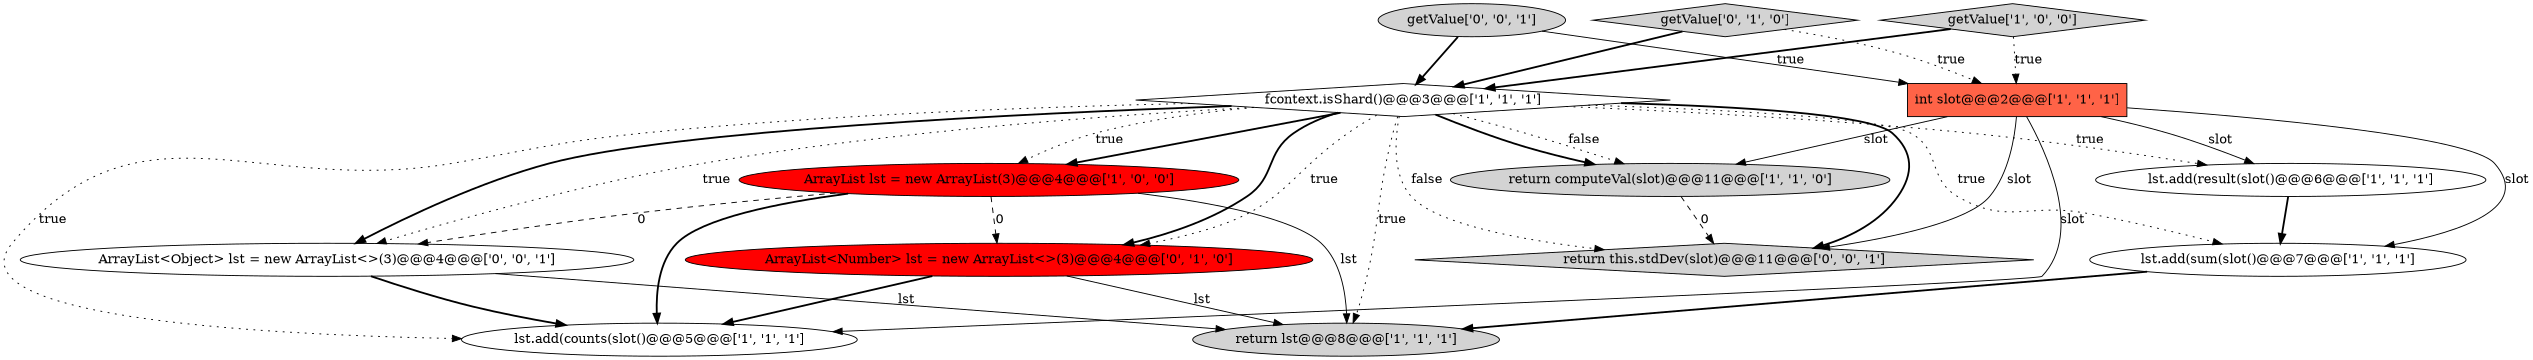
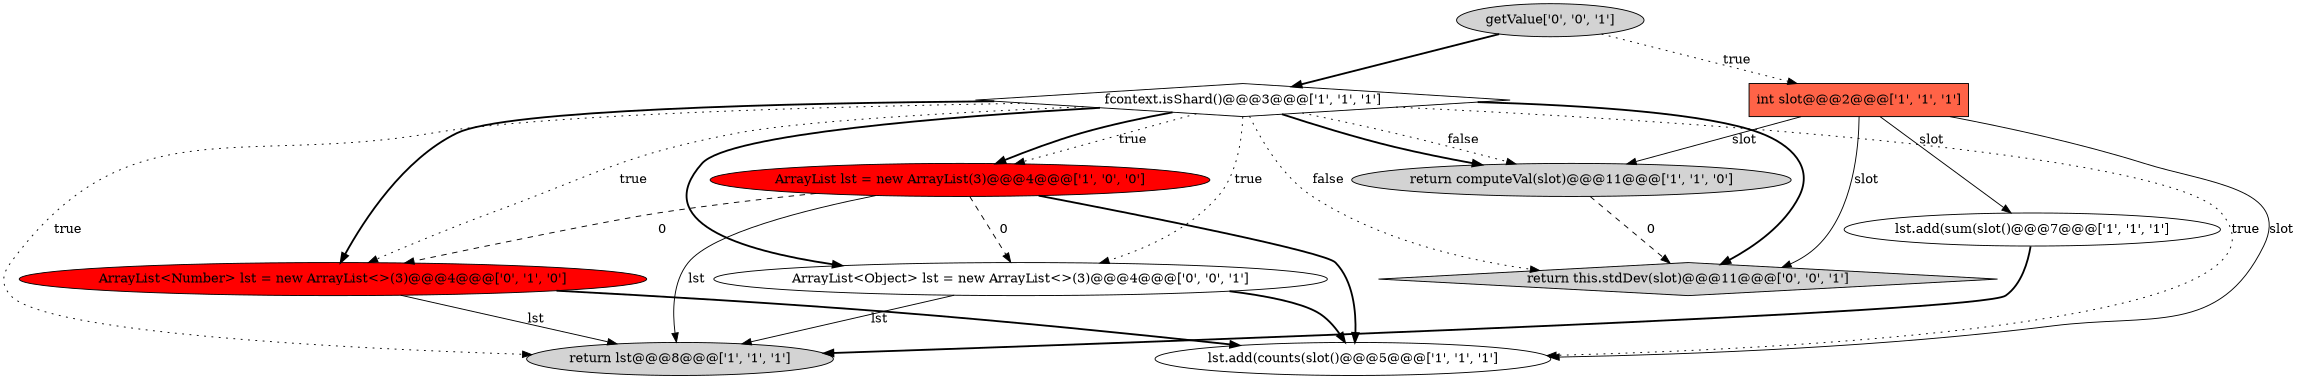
node "getValue['0', '1', '0']": removed
node "getValue['1', '0', '0']": removed
edge "getValue['0', '0', '1']" -> "int slot@@@2@@@['1', '1', '1']": style solid -> dotted
edge "fcontext.isShard()@@@3@@@['1', '1', '1']" -> "lst.add(sum(slot()@@@7@@@['1', '1', '1']": removed, label "true"
node "lst.add(result(slot()@@@6@@@['1', '1', '1']": removed
